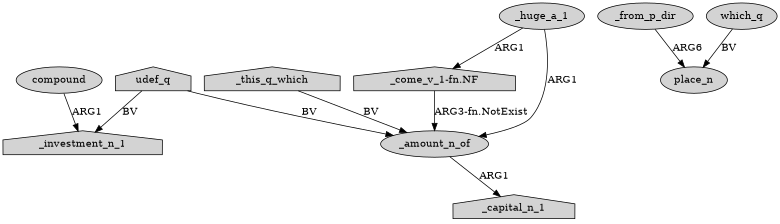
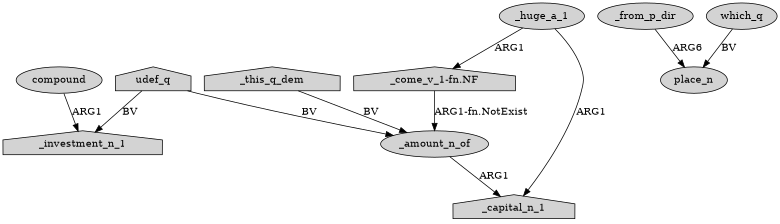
node "_this_q_which": label "_this_q_which" -> "_this_q_dem"
edge "_huge_a_1" -> "_amount_n_of": now "_huge_a_1" -> "_capital_n_1"
edge "_come_v_1-fn.NF" -> "_amount_n_of": label "ARG3-fn.NotExist" -> "ARG1-fn.NotExist"
